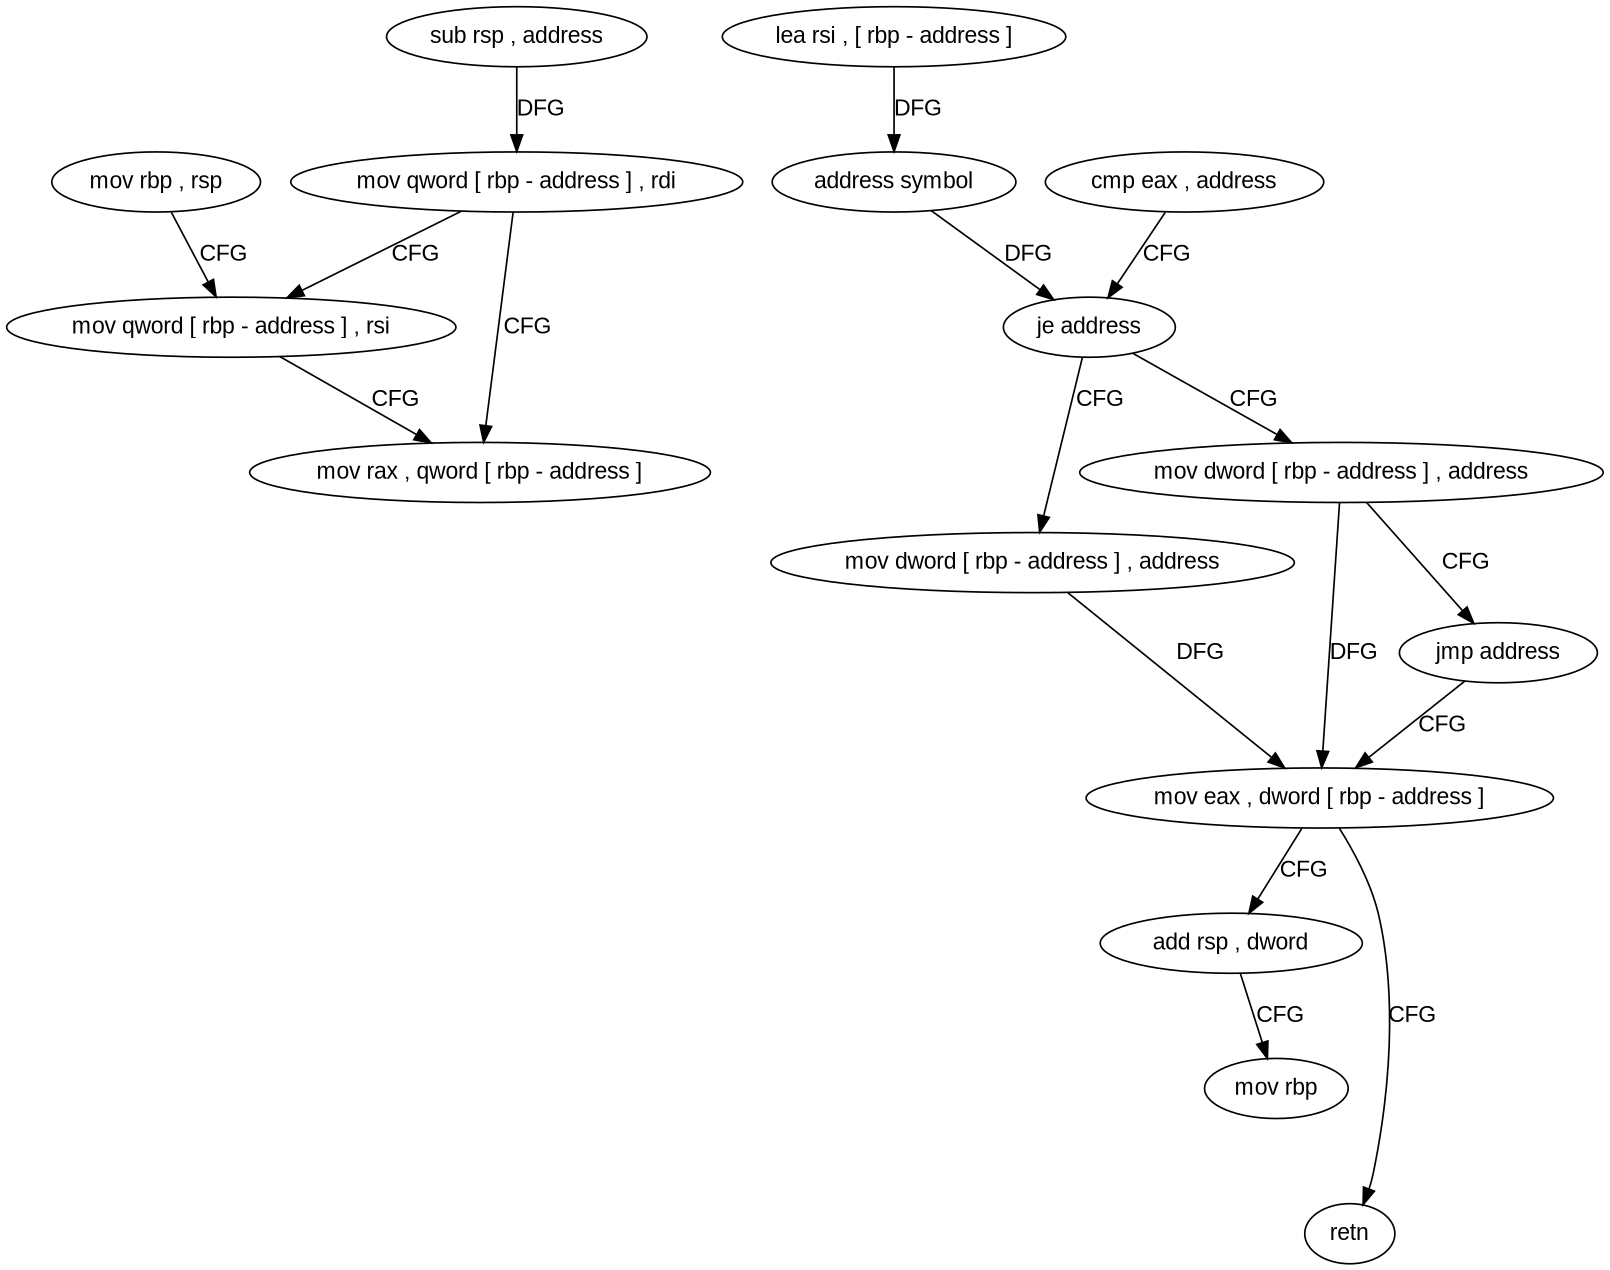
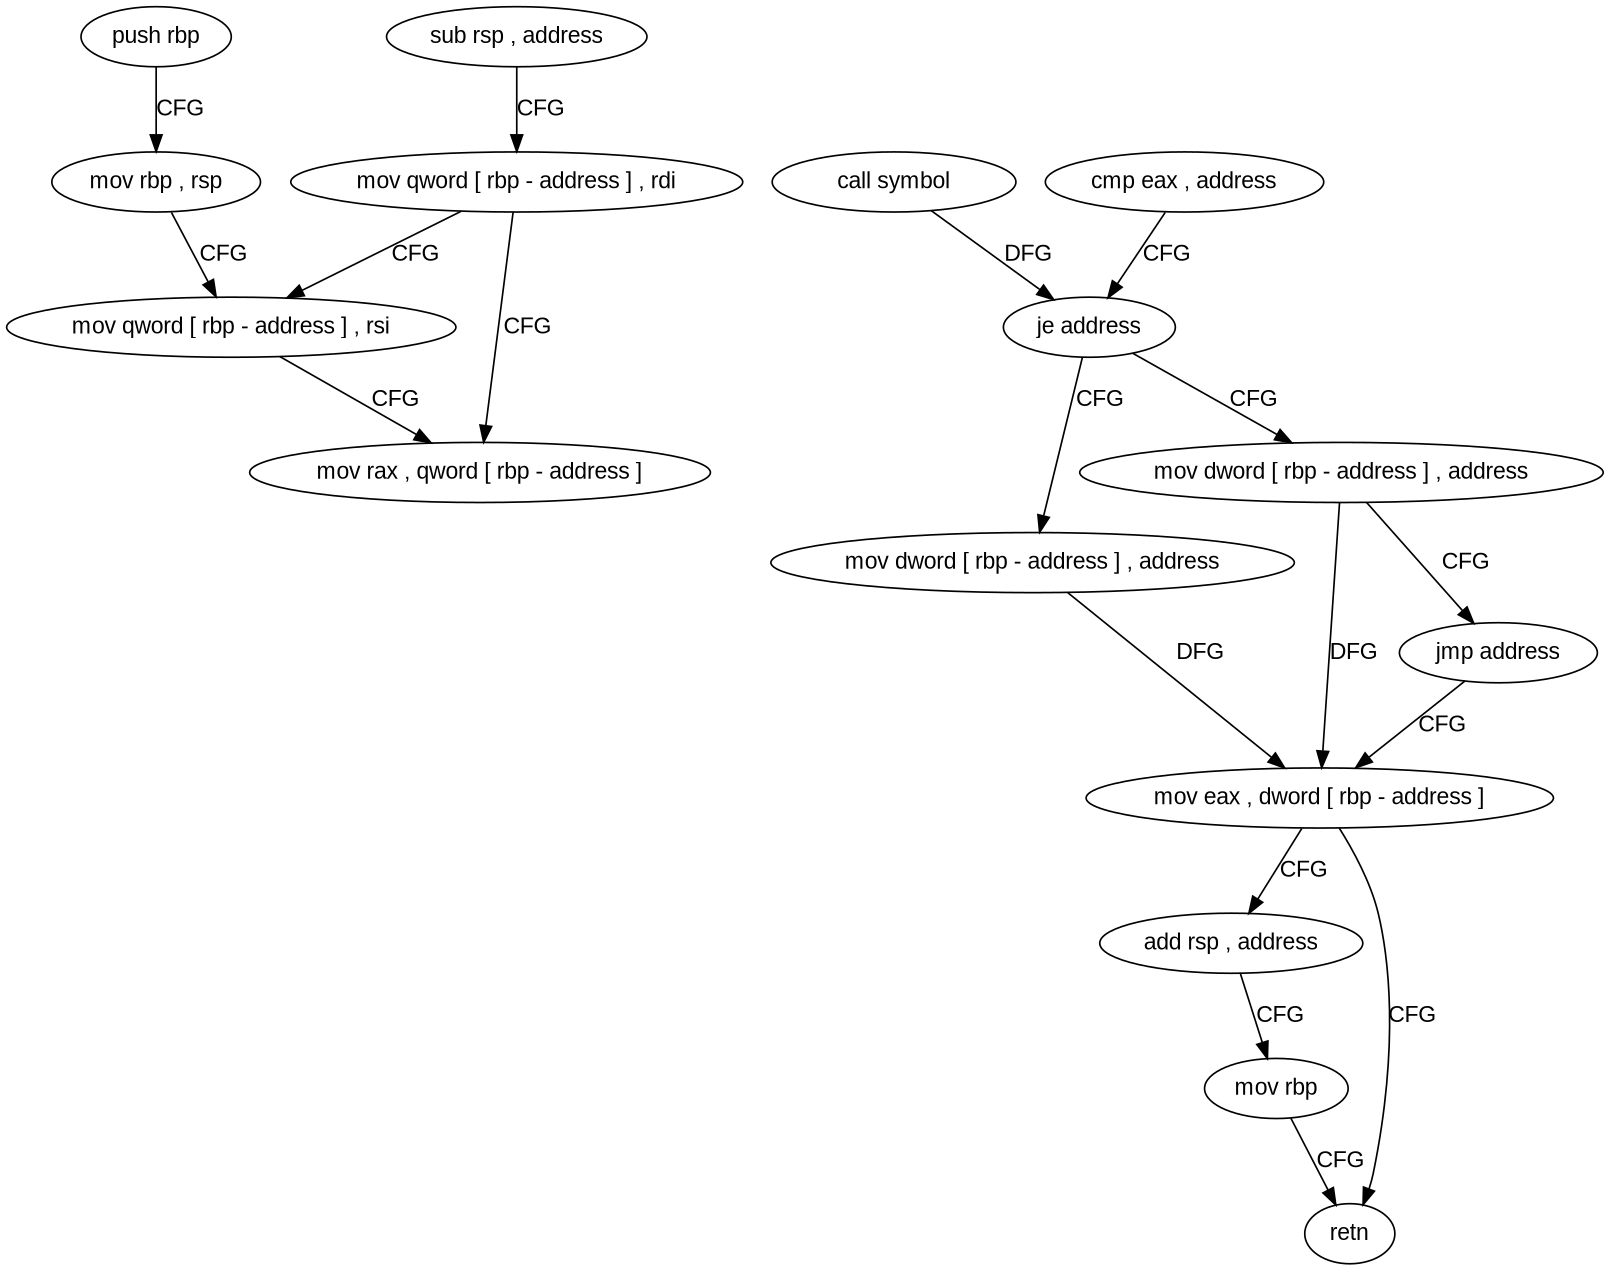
node "push rbp": added
node "lea rsi , [ rbp - address ]": removed
edge "sub rsp , address" -> "mov qword [ rbp - address ] , rdi": label "DFG" -> "CFG"
node "address symbol": label "address symbol" -> "call symbol"
node "add rsp , dword": label "add rsp , dword" -> "add rsp , address"
edge "mov rbp" -> "retn": added, label "CFG"
